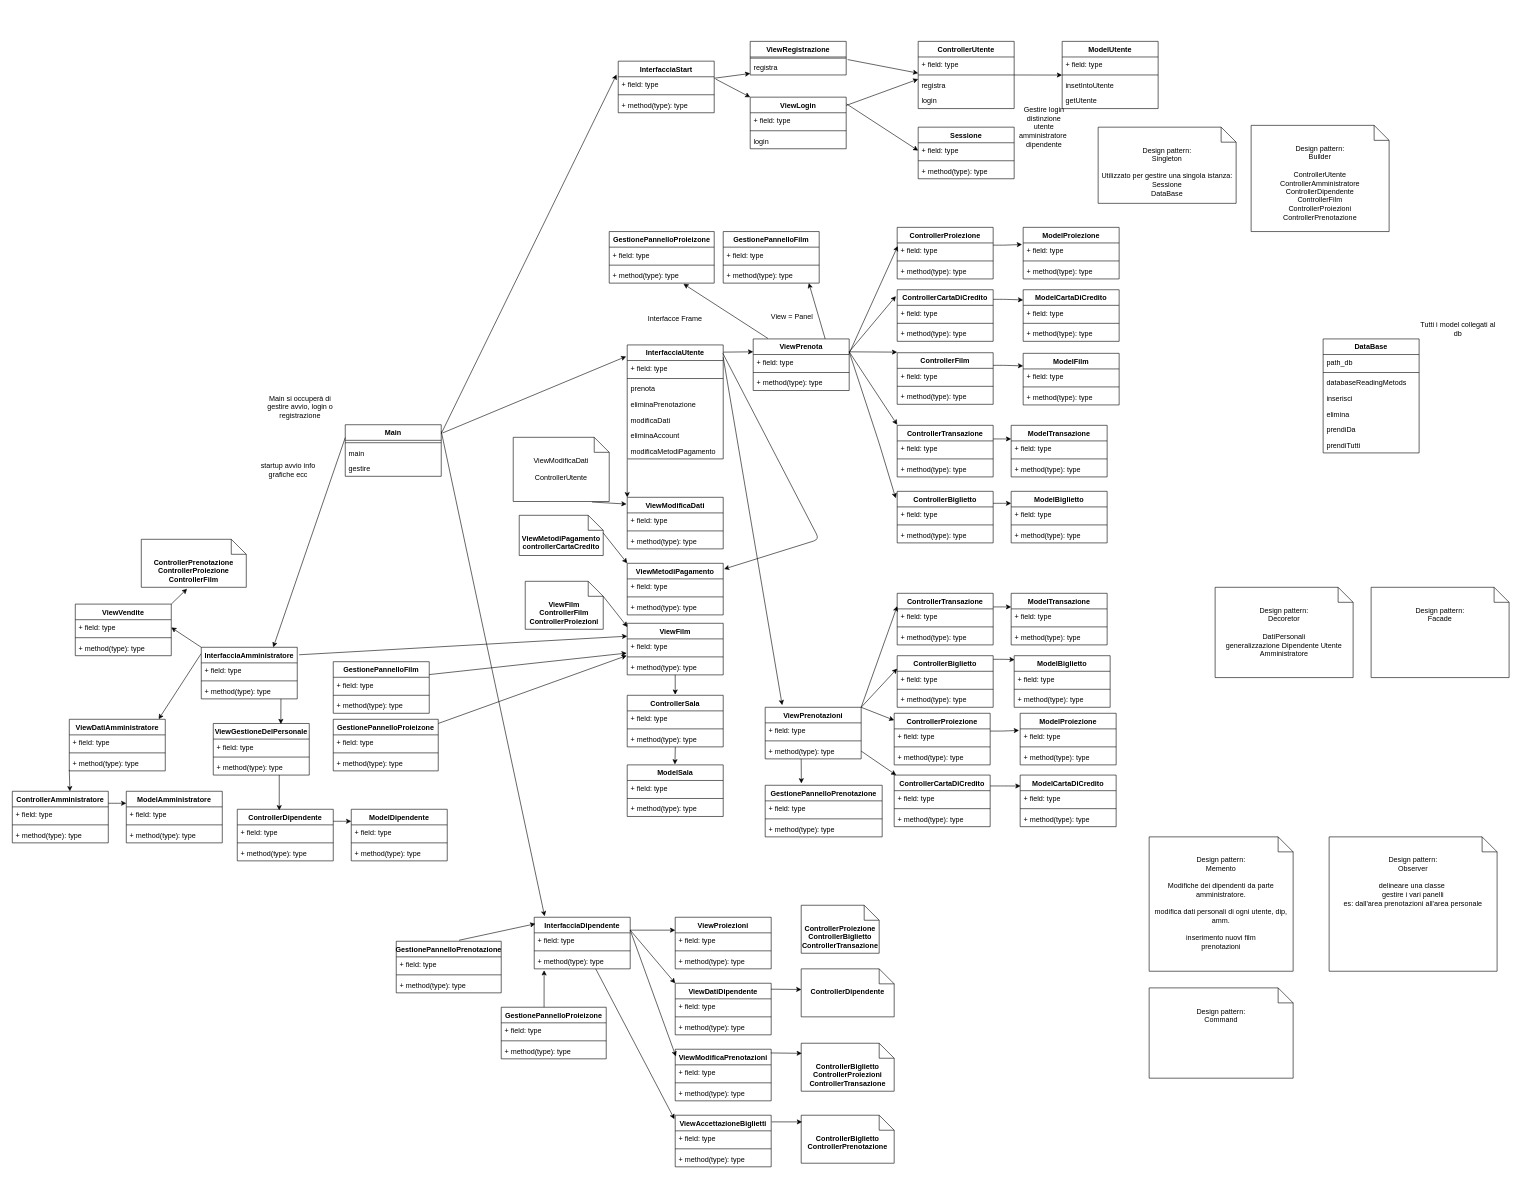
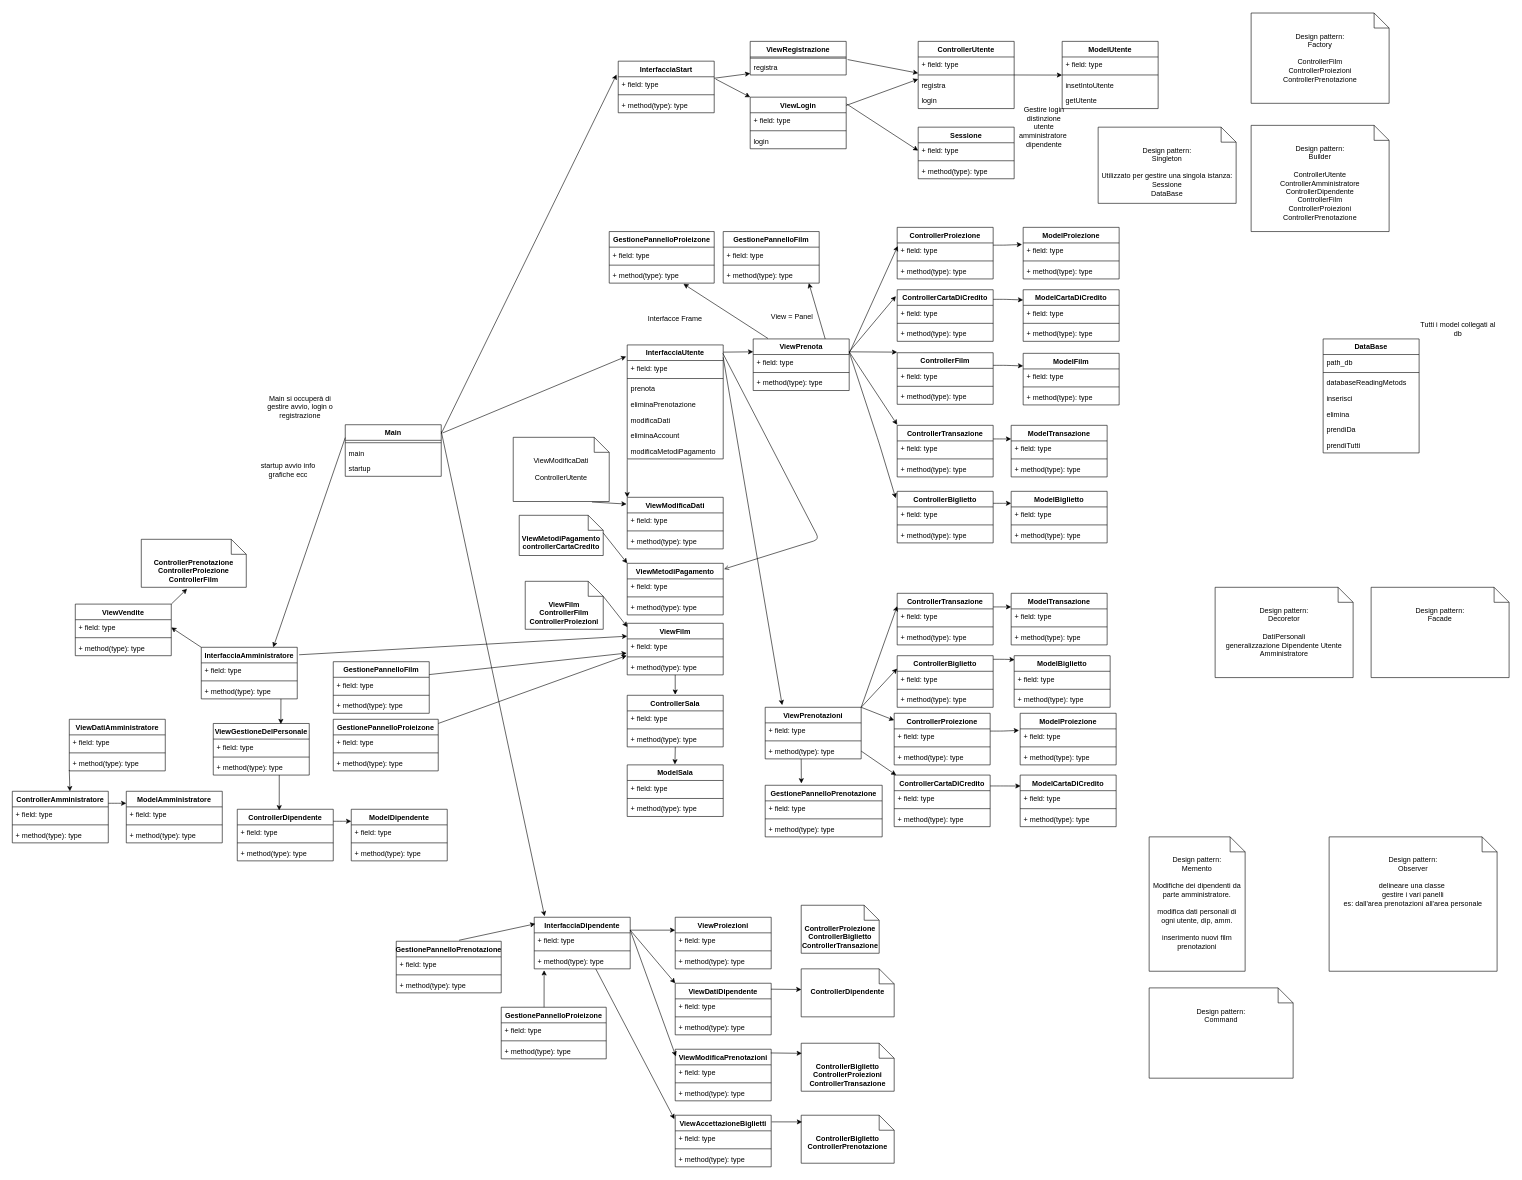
node "Design pattern: Factory ControllerFilm ControllerProiezioni ControllerPrenotazione": added
node "gestire": label "gestire" -> "startup"
edge "InterfacciaUtente" -> "ViewMetodiPagamento": arrowhead classic -> open
edge "InterfacciaAmministratore" -> "ViewDatiAmministratore": removed
node "Design pattern: Memento Modifiche dei dipendenti da parte amministratore. modifica dati personali di ogni utente, dip, amm. inserimento nuovi film prenotazioni": size 144x134 -> 96x134
